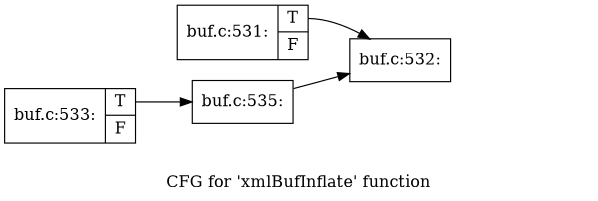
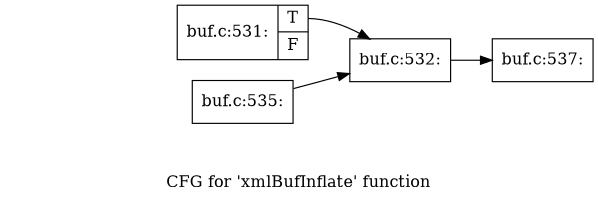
node "buf.c:537:": added
node "buf.c:533:": removed
